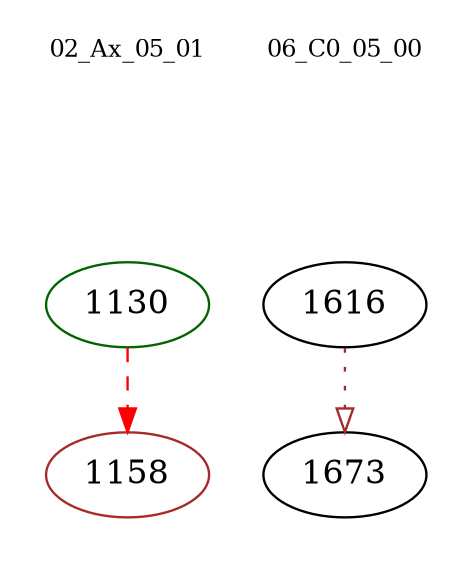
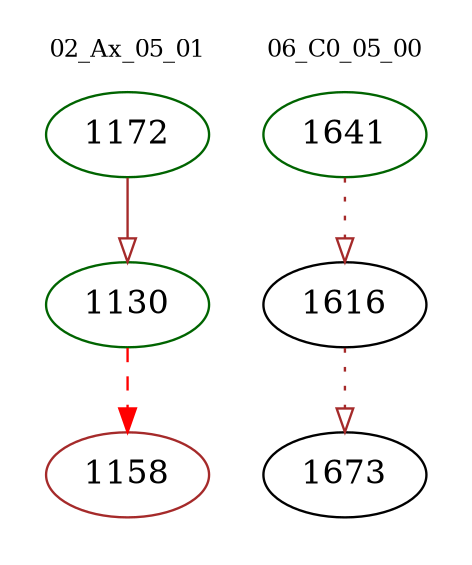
node "1172": added
node "1641": added
